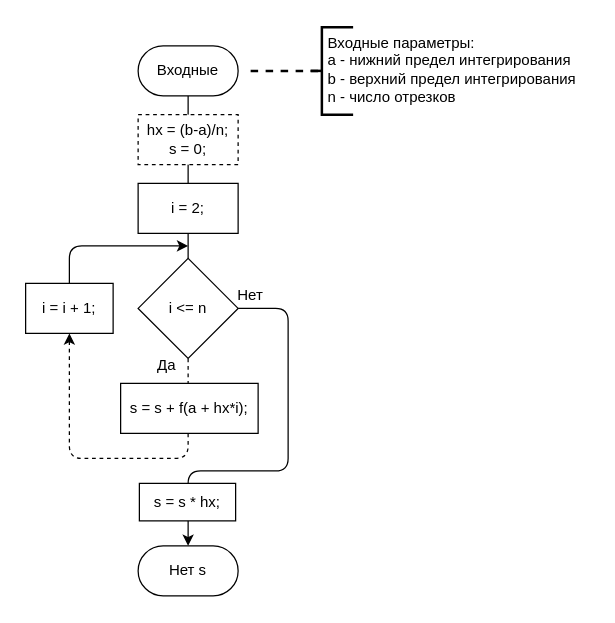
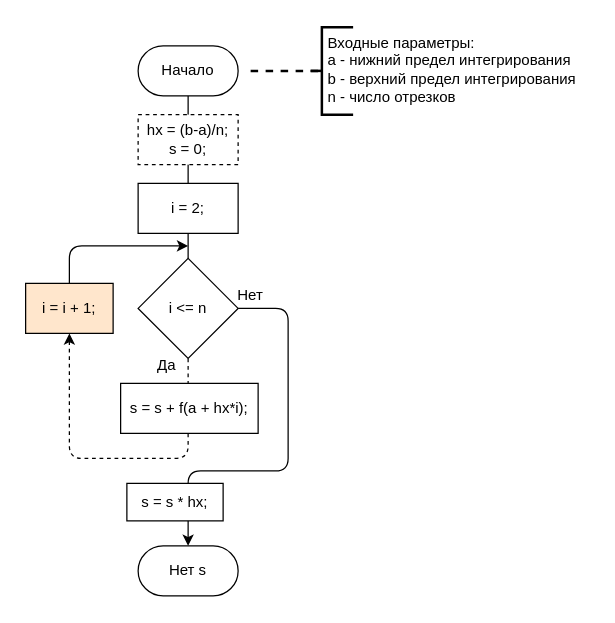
node "Входные": label "Входные" -> "Начало"
node "i = i + 1;": fillcolor #ffffff -> #ffe6cc
node "s = s * hx;": moved (188, 502) -> (175, 502)
